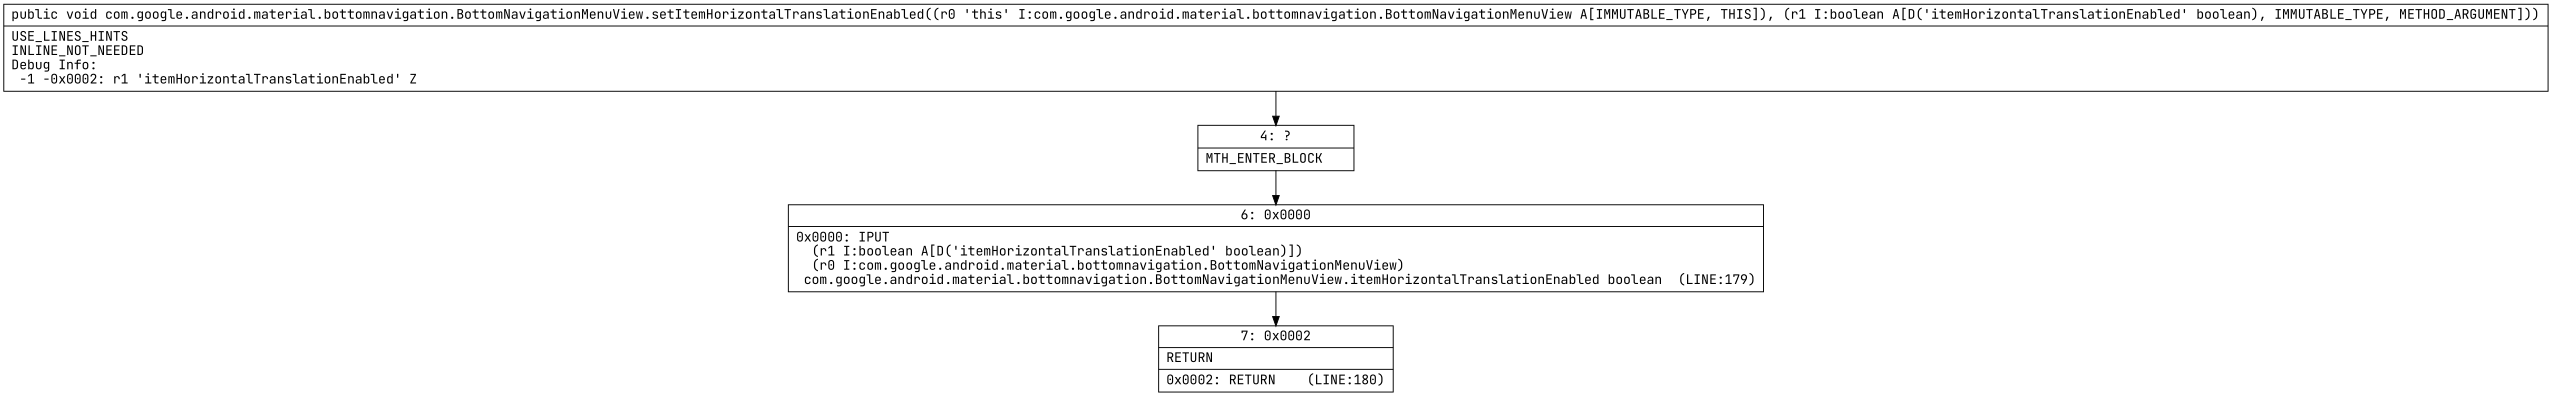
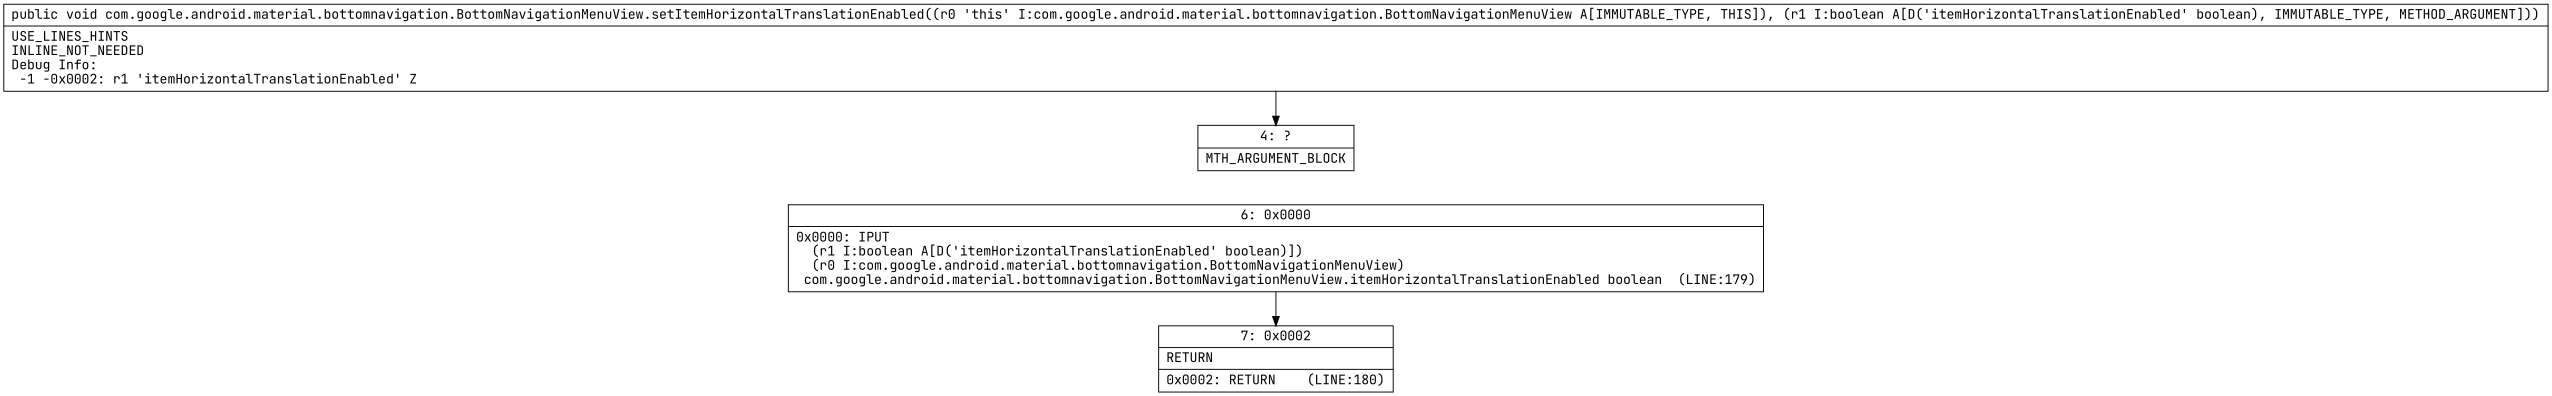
node "4: ?": text "MTH_ENTER_BLOCK" -> "MTH_ARGUMENT_BLOCK"
edge "4: ?" -> "6: 0x0000": removed
